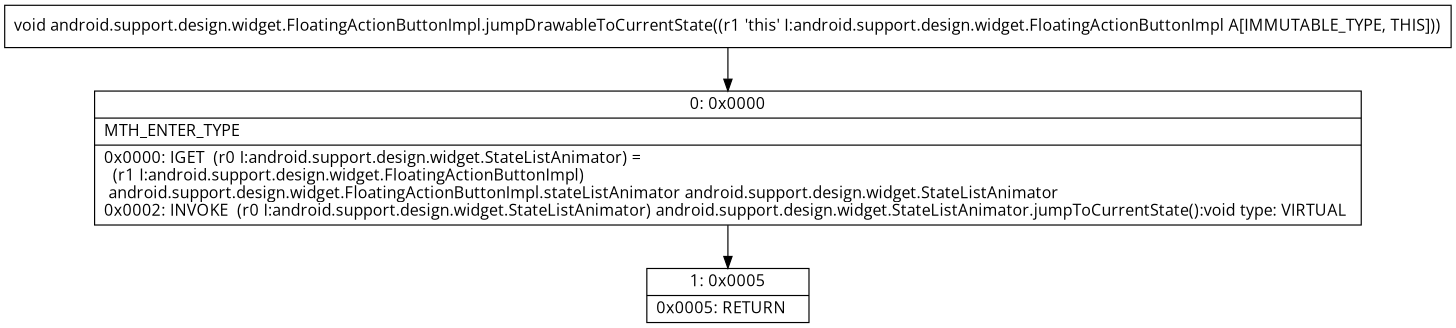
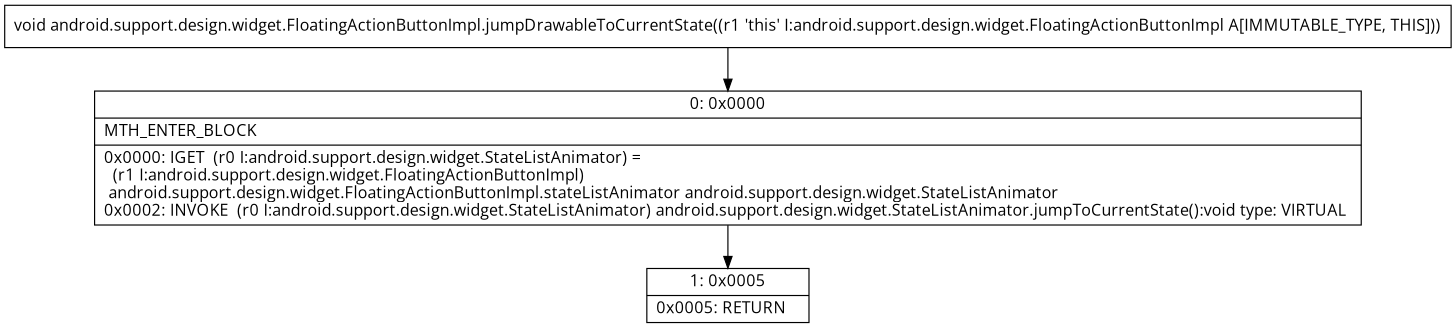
node "0: 0x0000": text "MTH_ENTER_TYPE" -> "MTH_ENTER_BLOCK"
